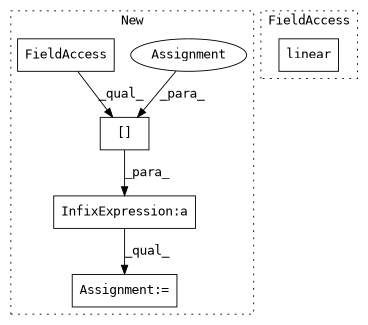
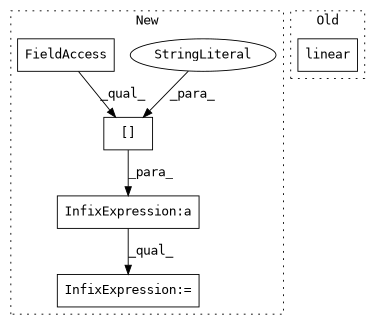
cluster "FieldAccess": label "FieldAccess" -> "Old"
node "Assignment": label "Assignment" -> "StringLiteral"
node "Assignment:=": label "Assignment:=" -> "InfixExpression:="
